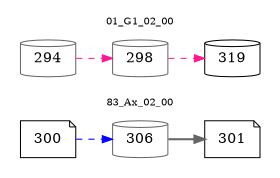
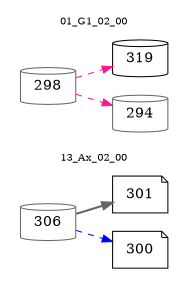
edge "294" -> "298": reversed
cluster "83_Ax_02_00": label "83_Ax_02_00" -> "13_Ax_02_00"
edge "300" -> "306": reversed
